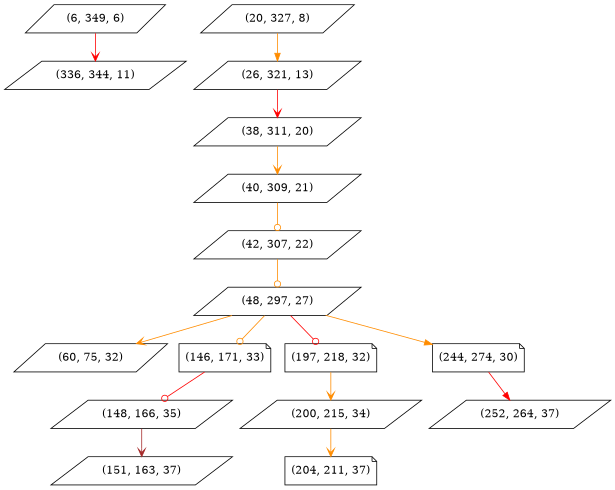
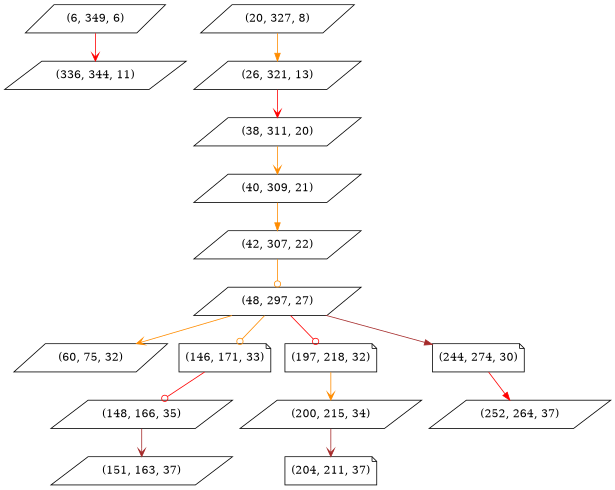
edge "(40, 309, 21)" -> "(42, 307, 22)": arrowhead odot -> normal
edge "(48, 297, 27)" -> "(244, 274, 30)": color darkorange -> brown
edge "(200, 215, 34)" -> "(204, 211, 37)": color darkorange -> brown
